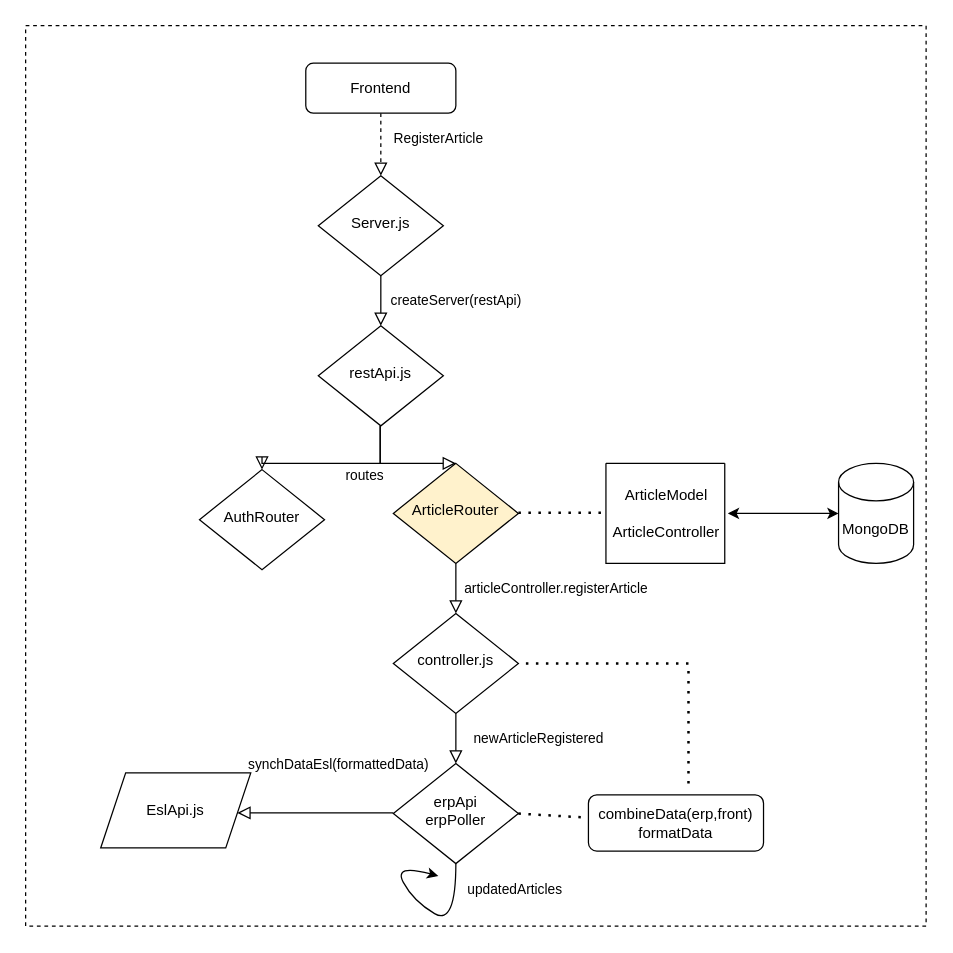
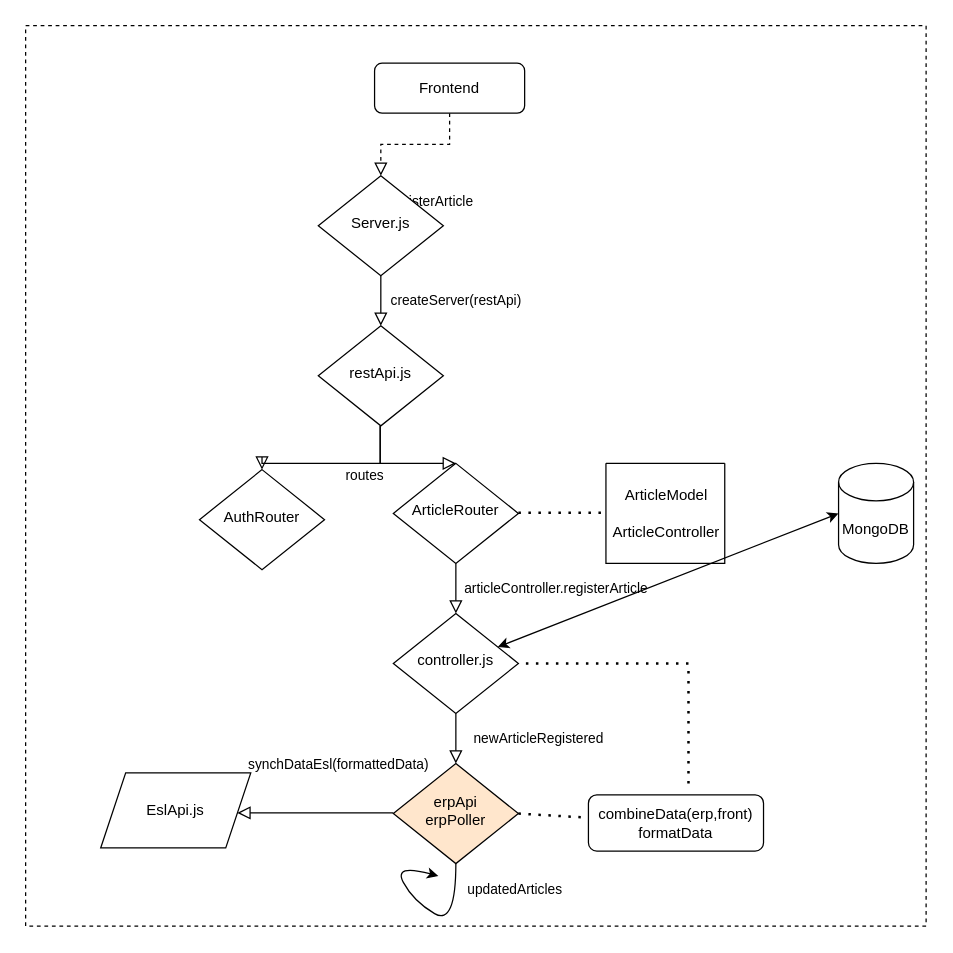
node "Frontend": moved (381, 88) -> (449, 88)
node "ArticleRouter": fillcolor #fff2cc -> #ffffff
edge "ArticleModel ArticleController" -- "MongoDB": now "controller.js" -- "MongoDB"
node "erpApi erpPoller": fillcolor #ffffff -> #ffe6cc
